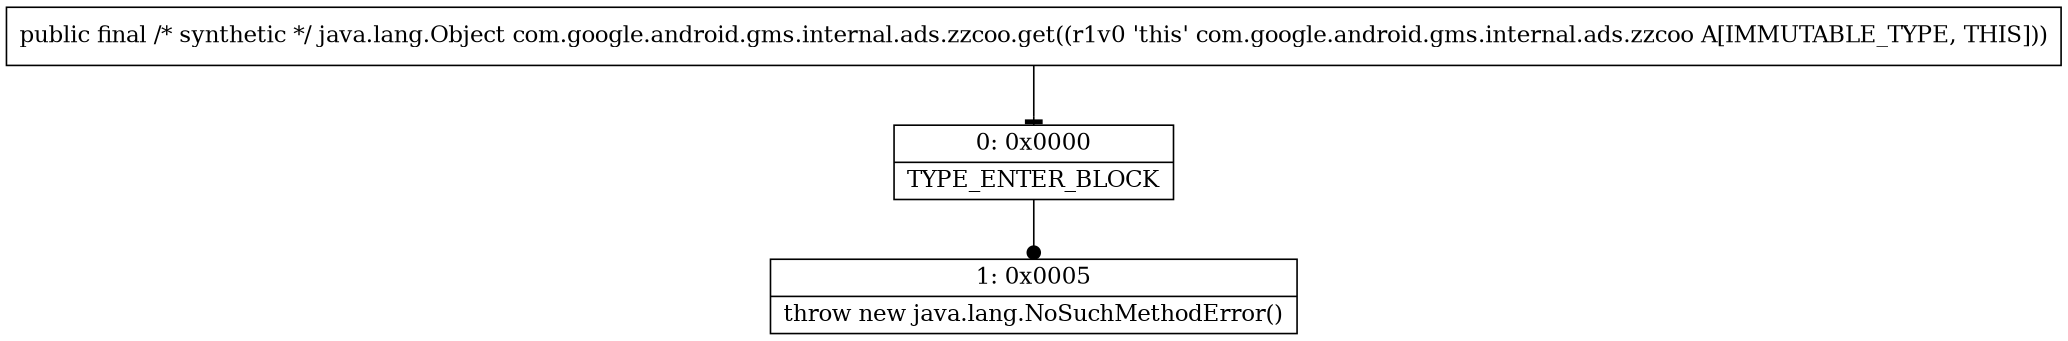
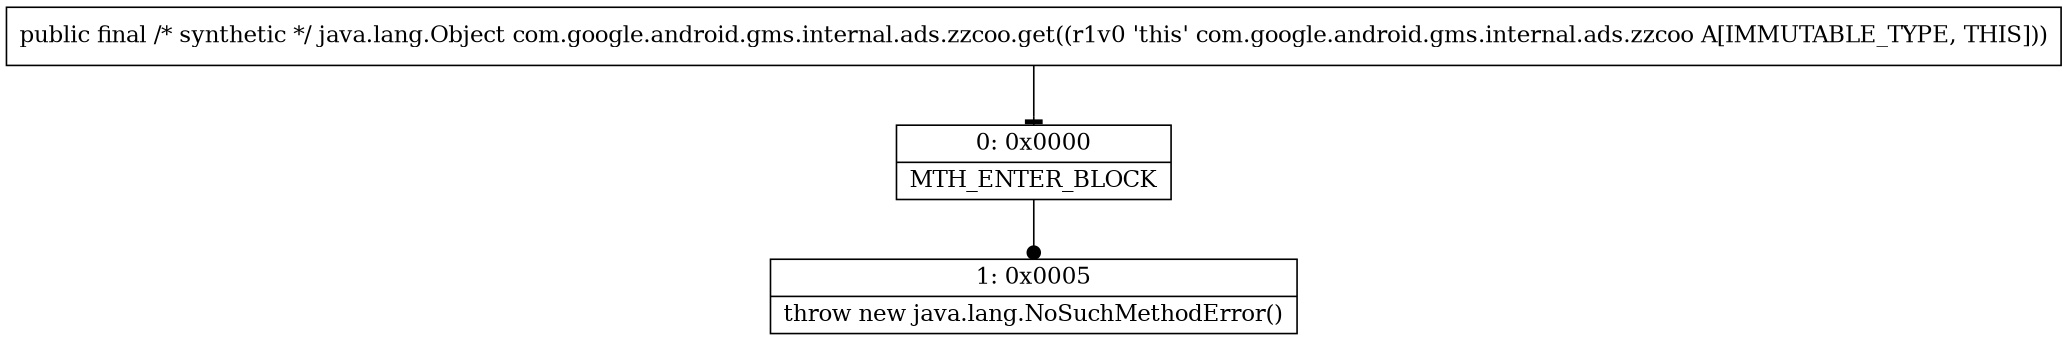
node "0: 0x0000": text "TYPE_ENTER_BLOCK" -> "MTH_ENTER_BLOCK"
